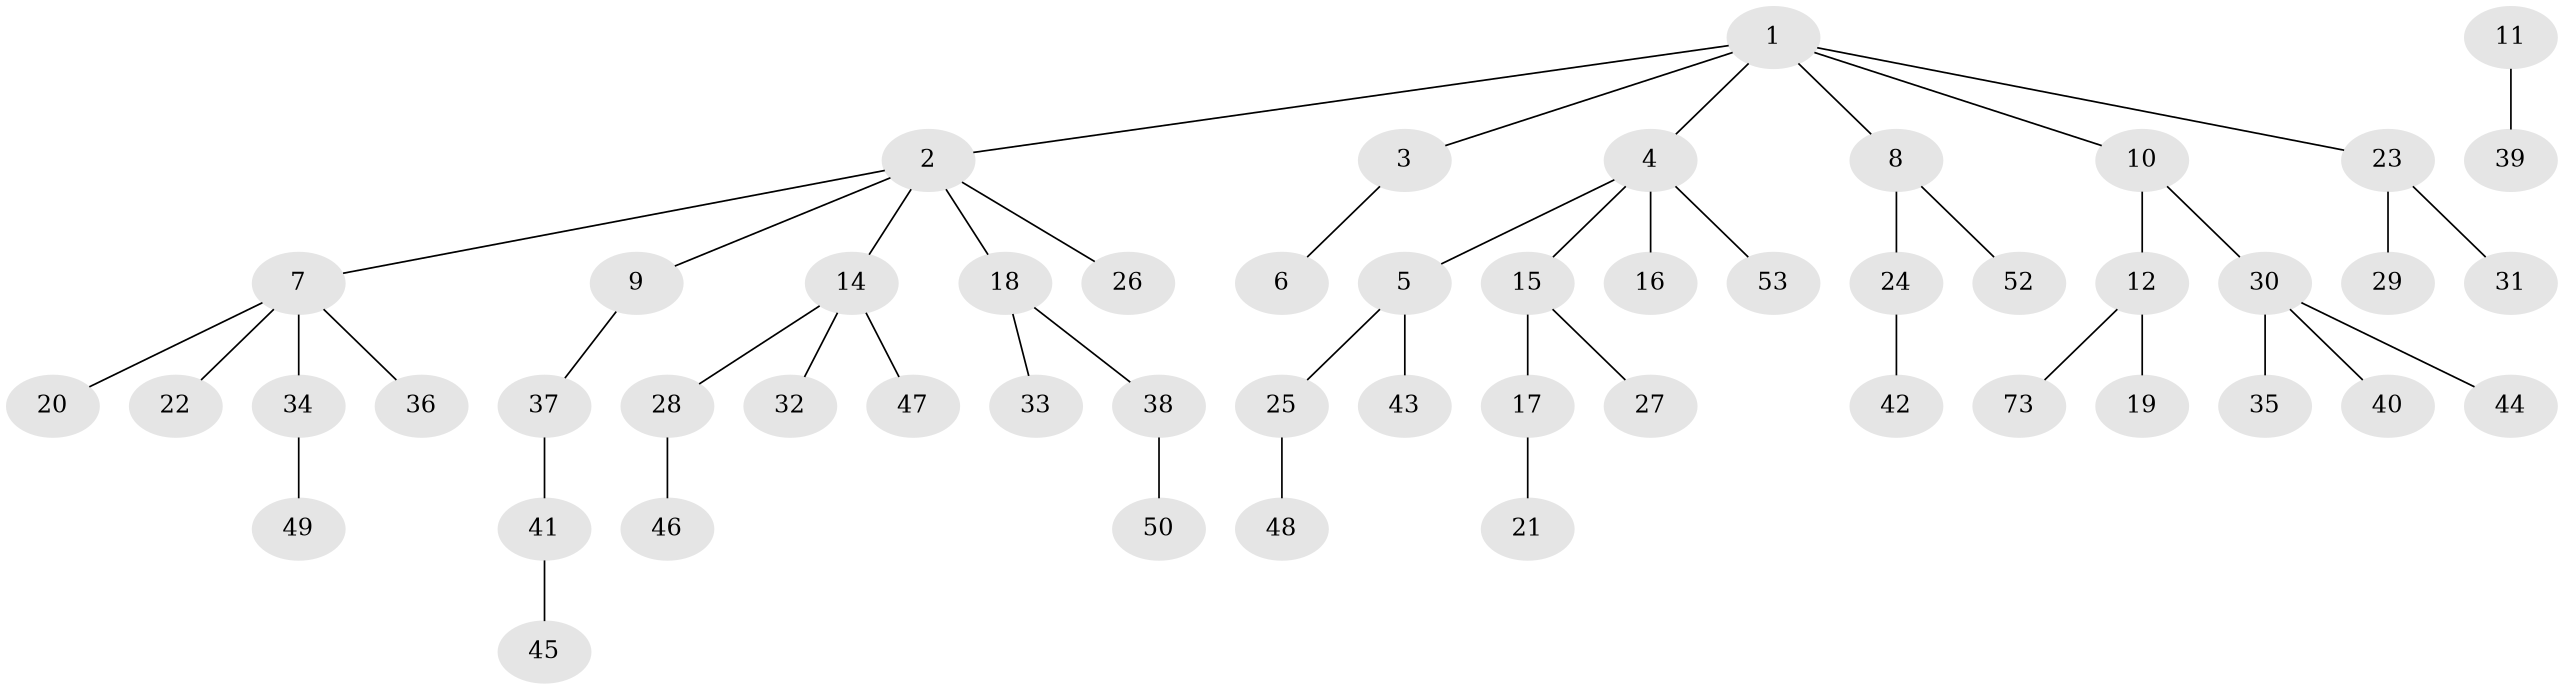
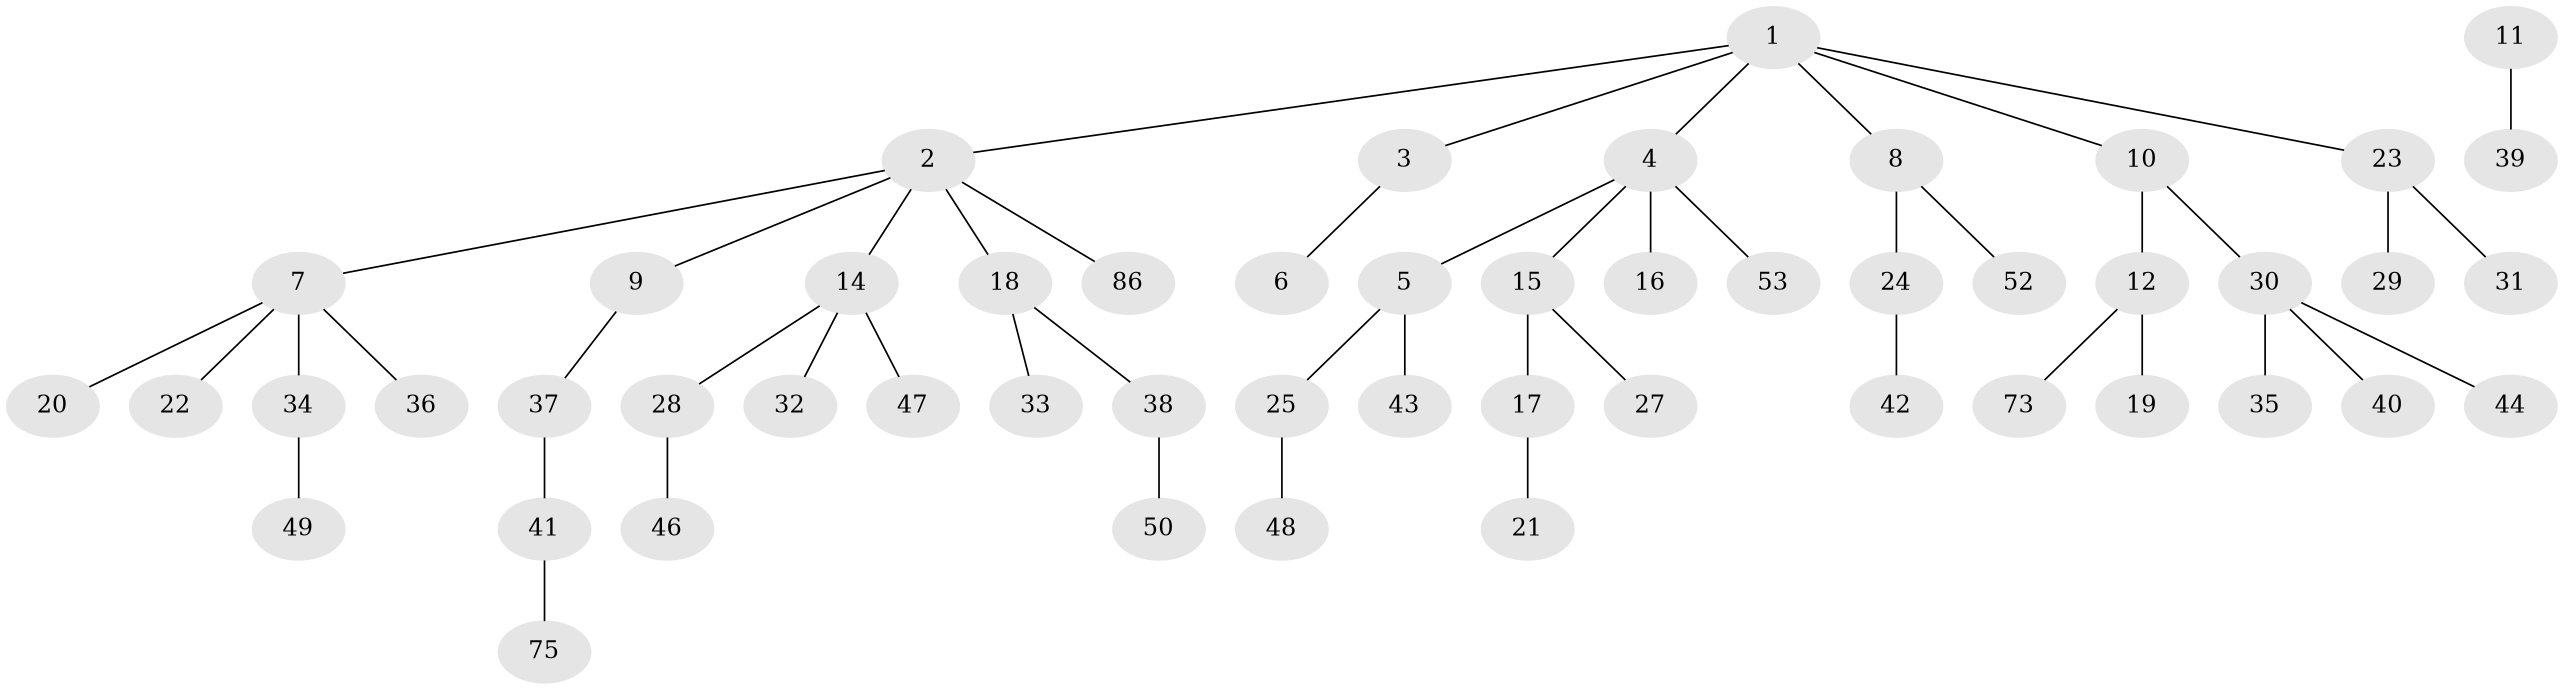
node "26": label "26" -> "86"
node "45": label "45" -> "75"
